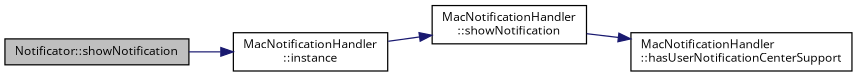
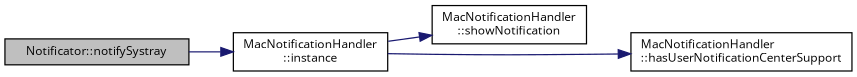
edge "MacNotificationHandler ::showNotification" -> "MacNotificationHandler ::hasUserNotificationCenterSupport": now "MacNotificationHandler ::instance" -> "MacNotificationHandler ::hasUserNotificationCenterSupport"
node "Notificator::showNotification": label "Notificator::showNotification" -> "Notificator::notifySystray"
